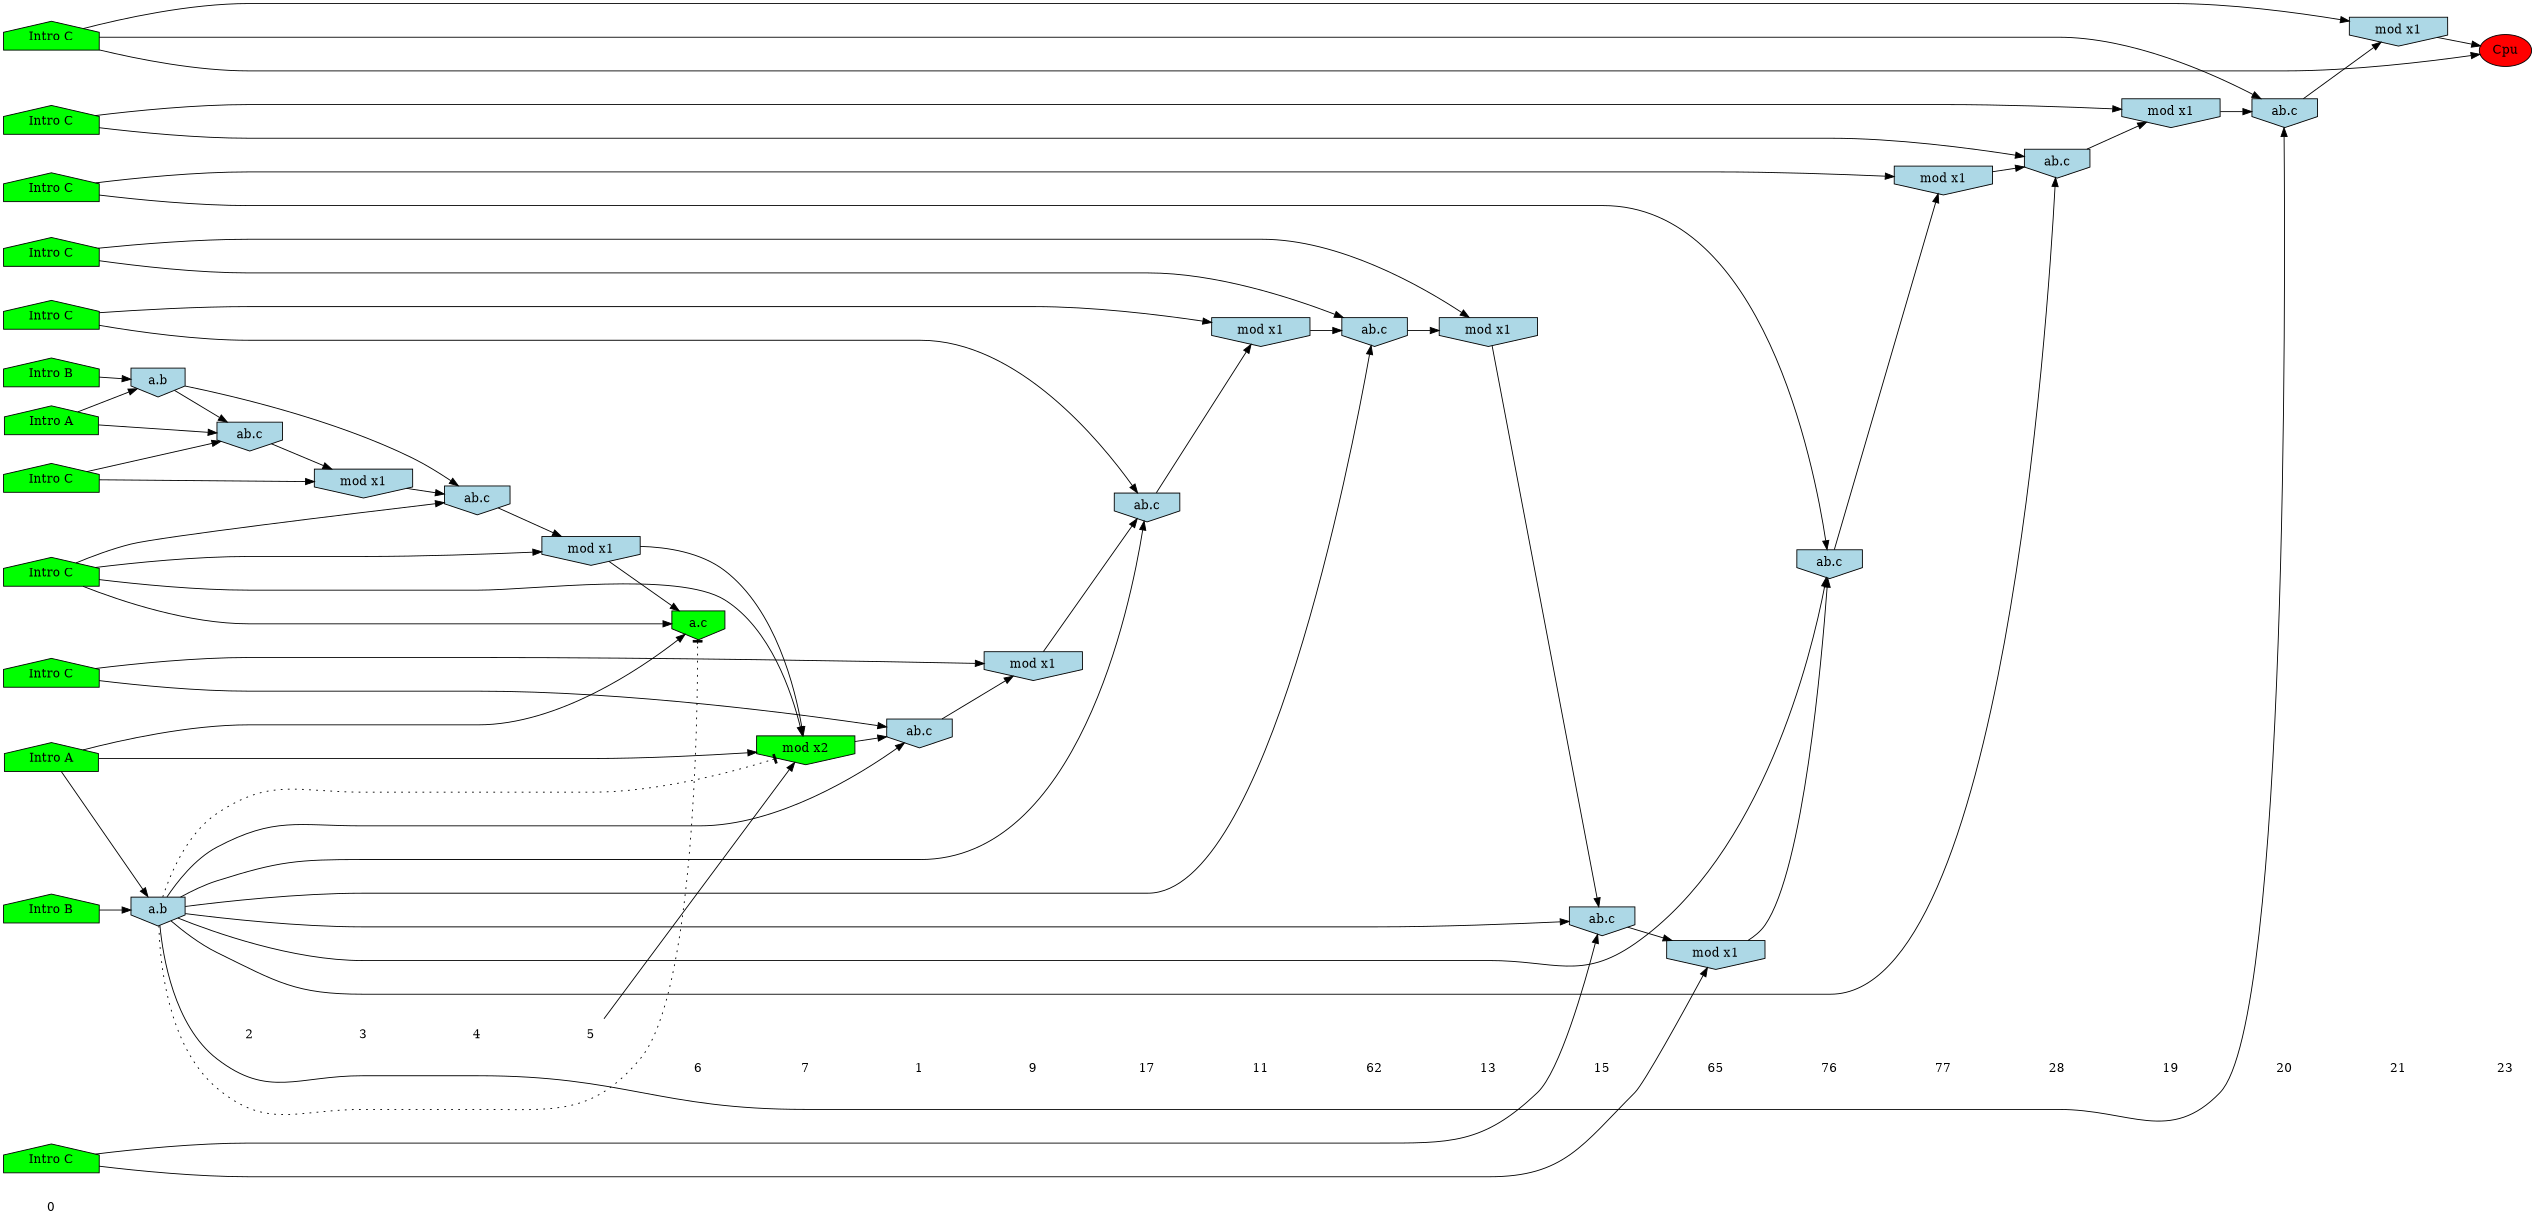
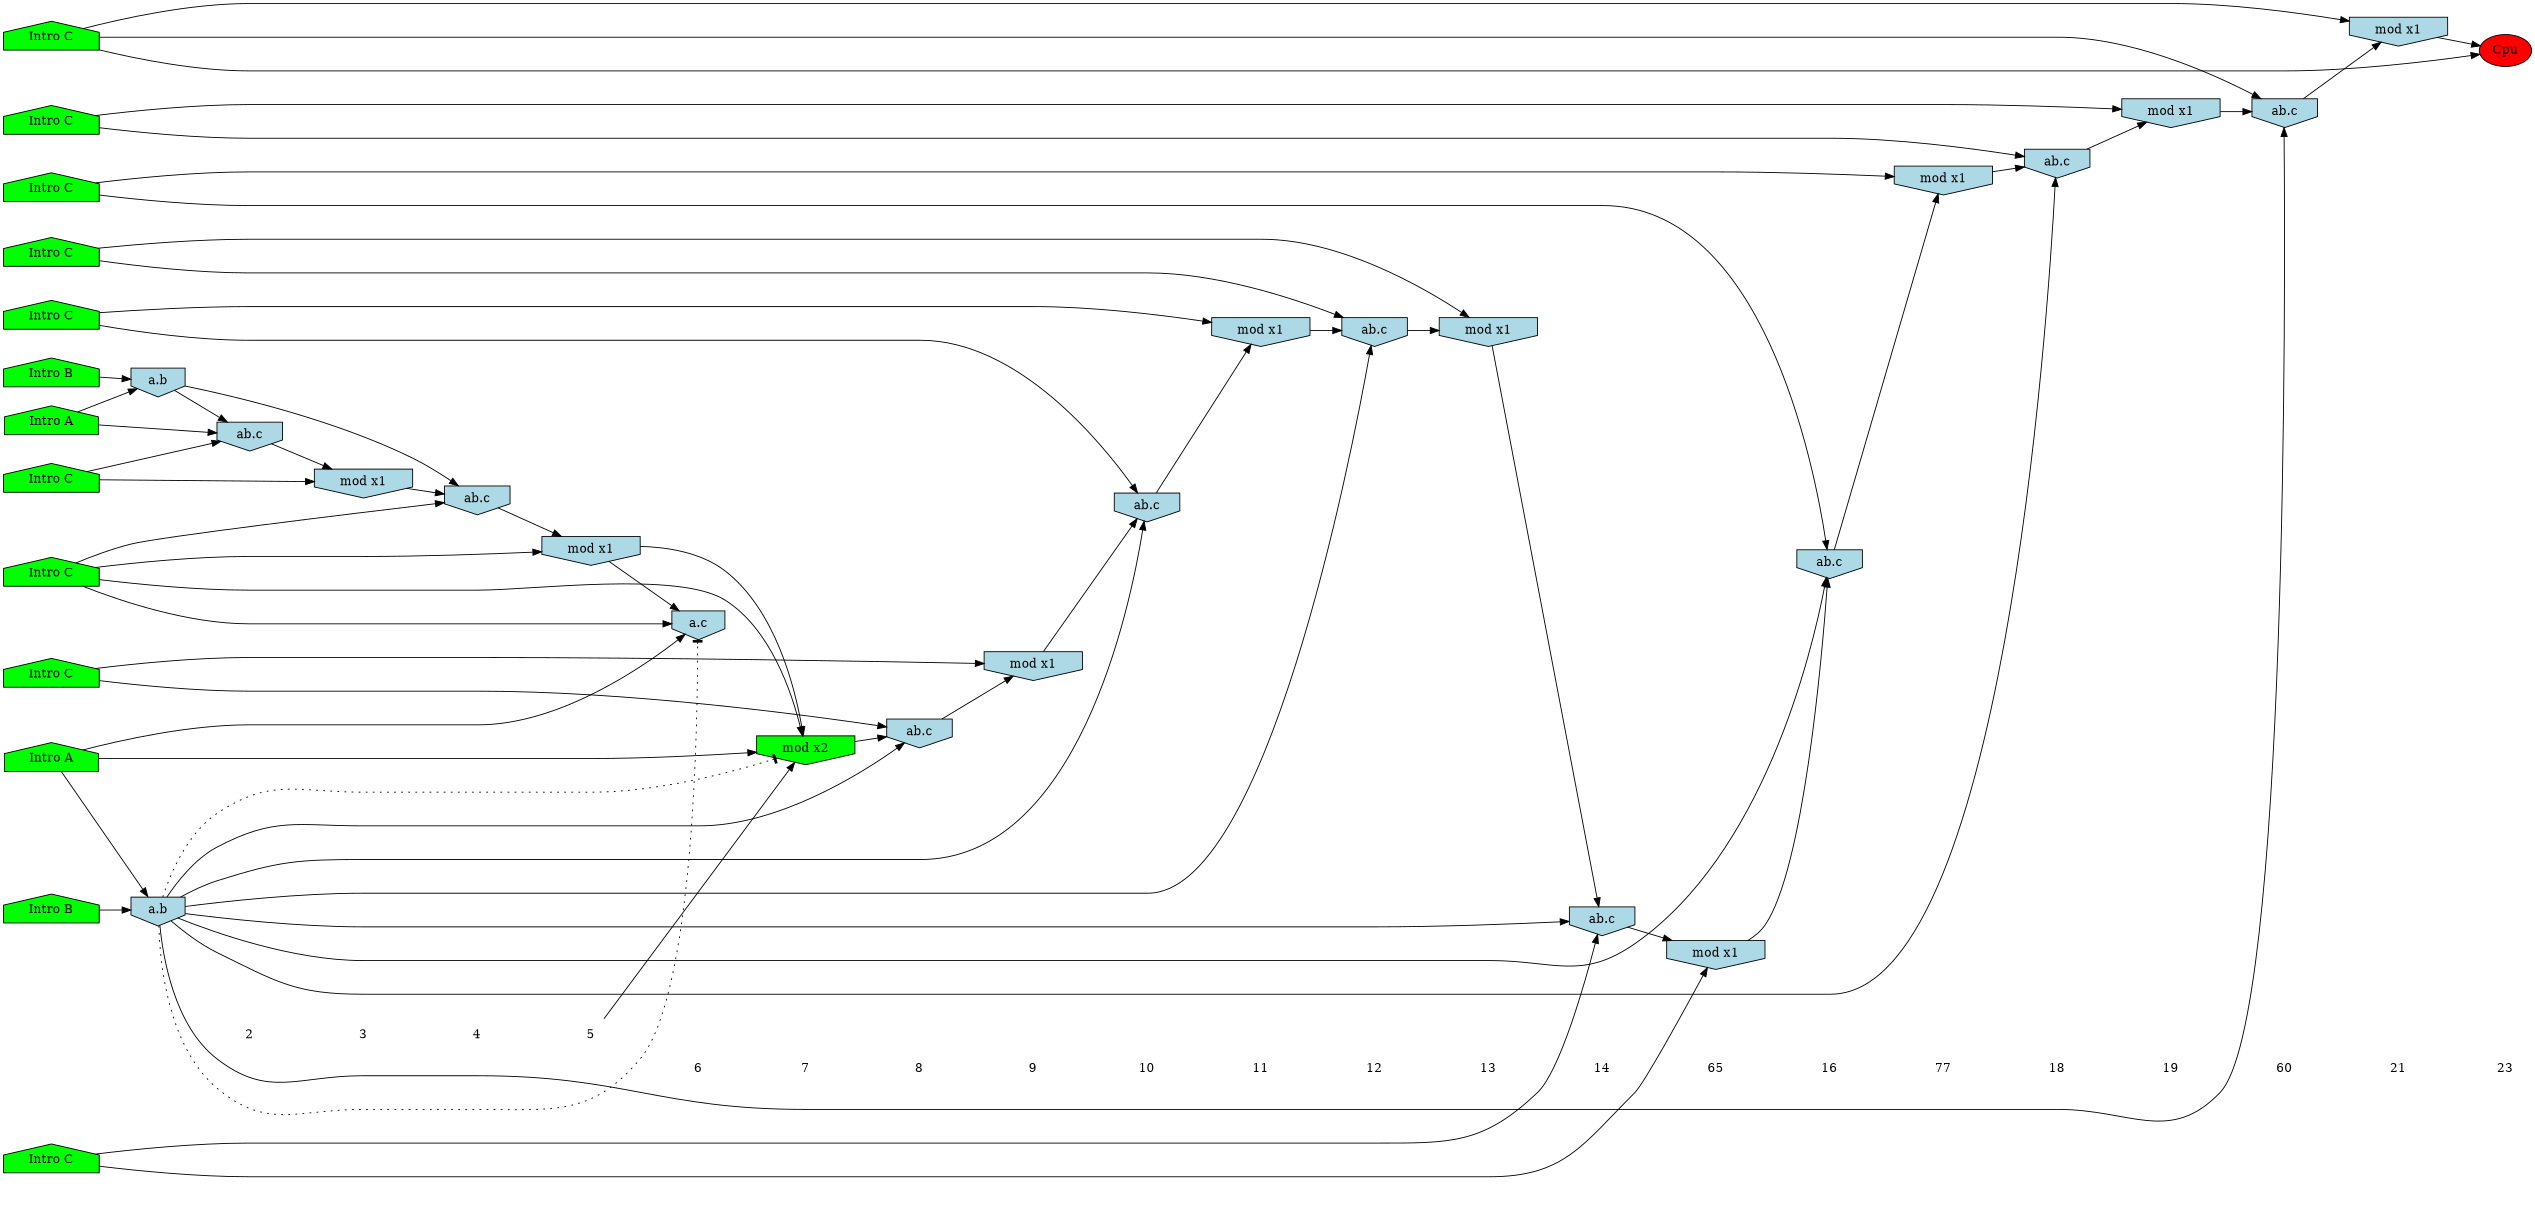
node "a.c": fillcolor green -> lightblue
node "1": label "1" -> "8"
node "17": label "17" -> "10"
node "62": label "62" -> "12"
node "15": label "15" -> "14"
node "76": label "76" -> "16"
node "28": label "28" -> "18"
node "20": label "20" -> "60"
node "0": removed
